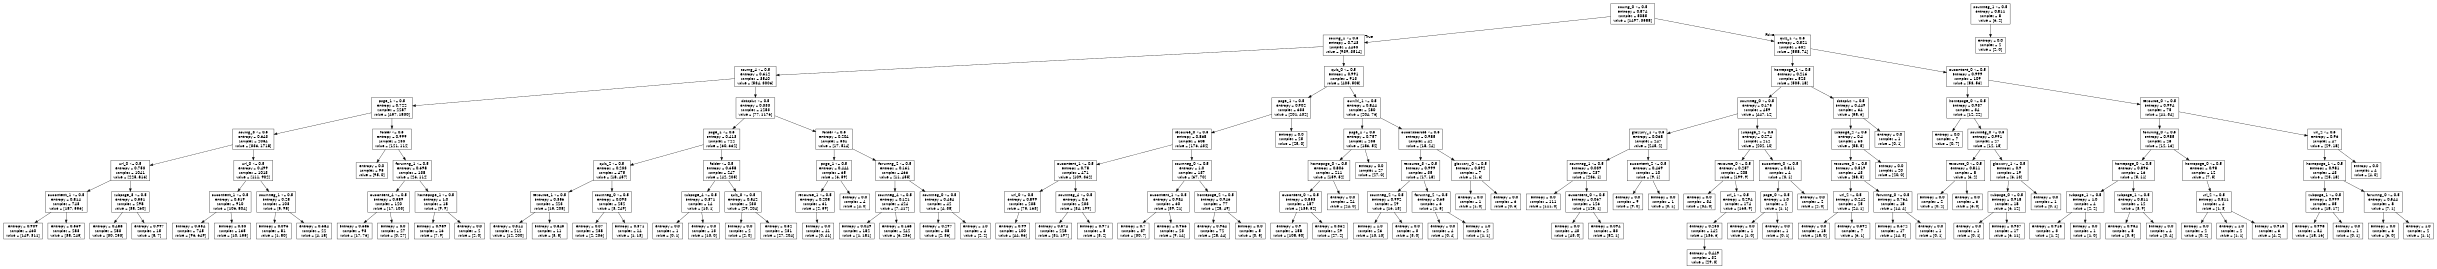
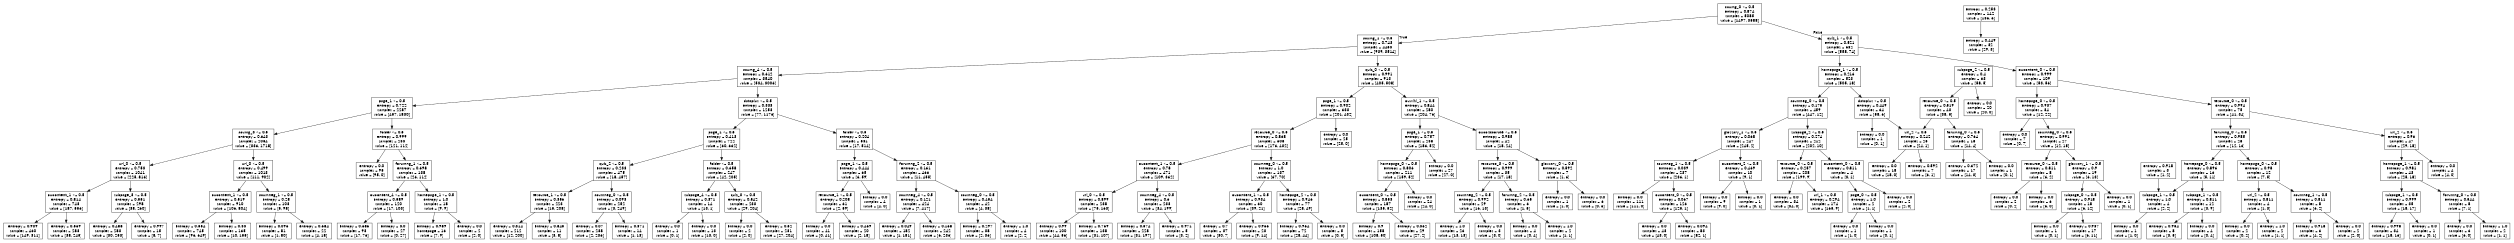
edge "dataplus <= 0.5 entropy = 0.449 samples = 64 value = [58, 6]" -> "subpage_2 <= 0.5 entropy = 0.4 samples = 63 value = [58, 5]": now "dataplus <= 0.5 entropy = 0.449 samples = 64 value = [58, 6]" -> "url_2 <= 0.5 entropy = 0.242 samples = 25 value = [24, 1]"
edge "homepage_0 <= 0.5 entropy = 0.98 samples = 12 value = [7, 5]" -> "acumneg_1 <= 0.5 entropy = 0.811 samples = 8 value = [6, 2]": added
edge "url_2 <= 0.5 entropy = 0.811 samples = 4 value = [1, 3]" -> "entropy = 0.918 samples = 6 value = [4, 2]": now "acumneg_1 <= 0.5 entropy = 0.811 samples = 8 value = [6, 2]" -> "entropy = 0.918 samples = 6 value = [4, 2]"
edge "url_1 <= 0.5 entropy = 0.294 samples = 174 value = [165, 9]" -> "entropy = 0.253 samples = 142 value = [136, 6]": removed
edge "subpage_1 <= 0.5 entropy = 1.0 samples = 4 value = [2, 2]" -> "entropy = 0.918 samples = 3 value = [1, 2]": reversed
node "entropy = 0.989 samples = 16 value = [7, 9]": label "entropy = 0.989 samples = 16 value = [7, 9]" -> "entropy = 0.989 homepage = 16 value = [7, 9]"
node "entropy = 0.469 samples = 20 value = [2, 18]": added
node "entropy = 0.769 samples = 138 value = [31, 107]": added
